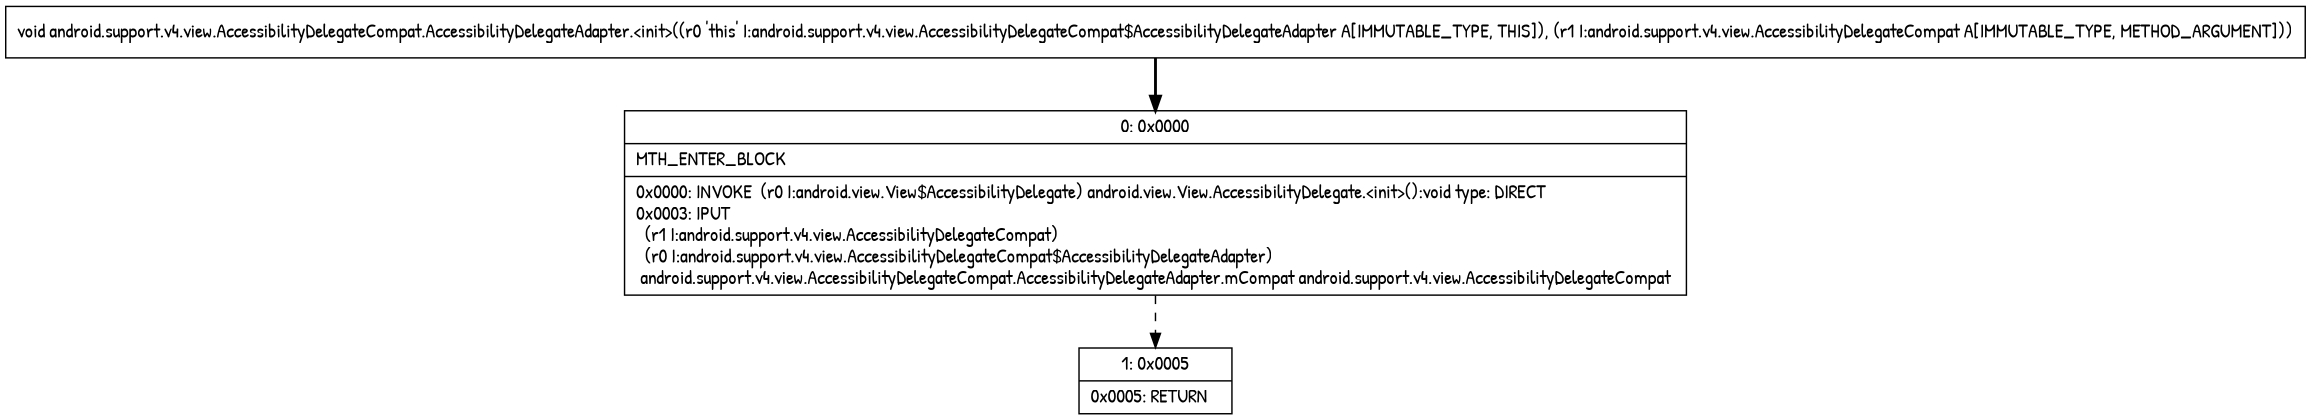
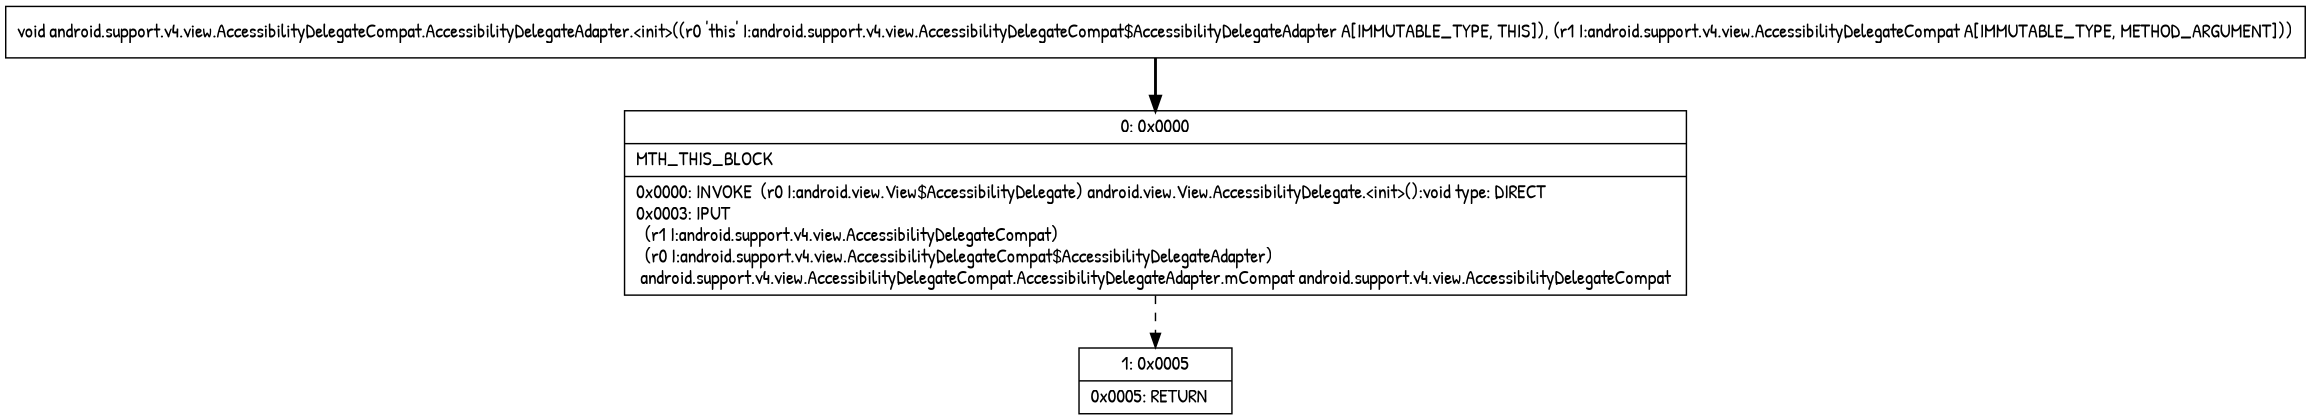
node "0: 0x0000": text "MTH_ENTER_BLOCK" -> "MTH_THIS_BLOCK"
